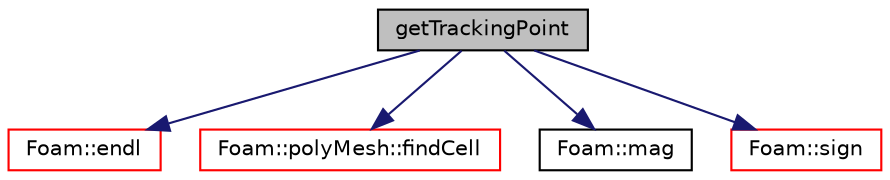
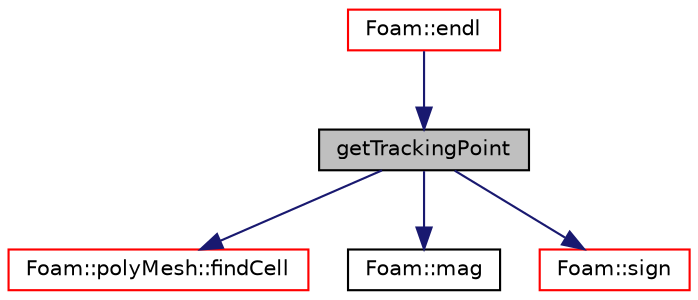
edge "getTrackingPoint" -> "Foam::endl": reversed
